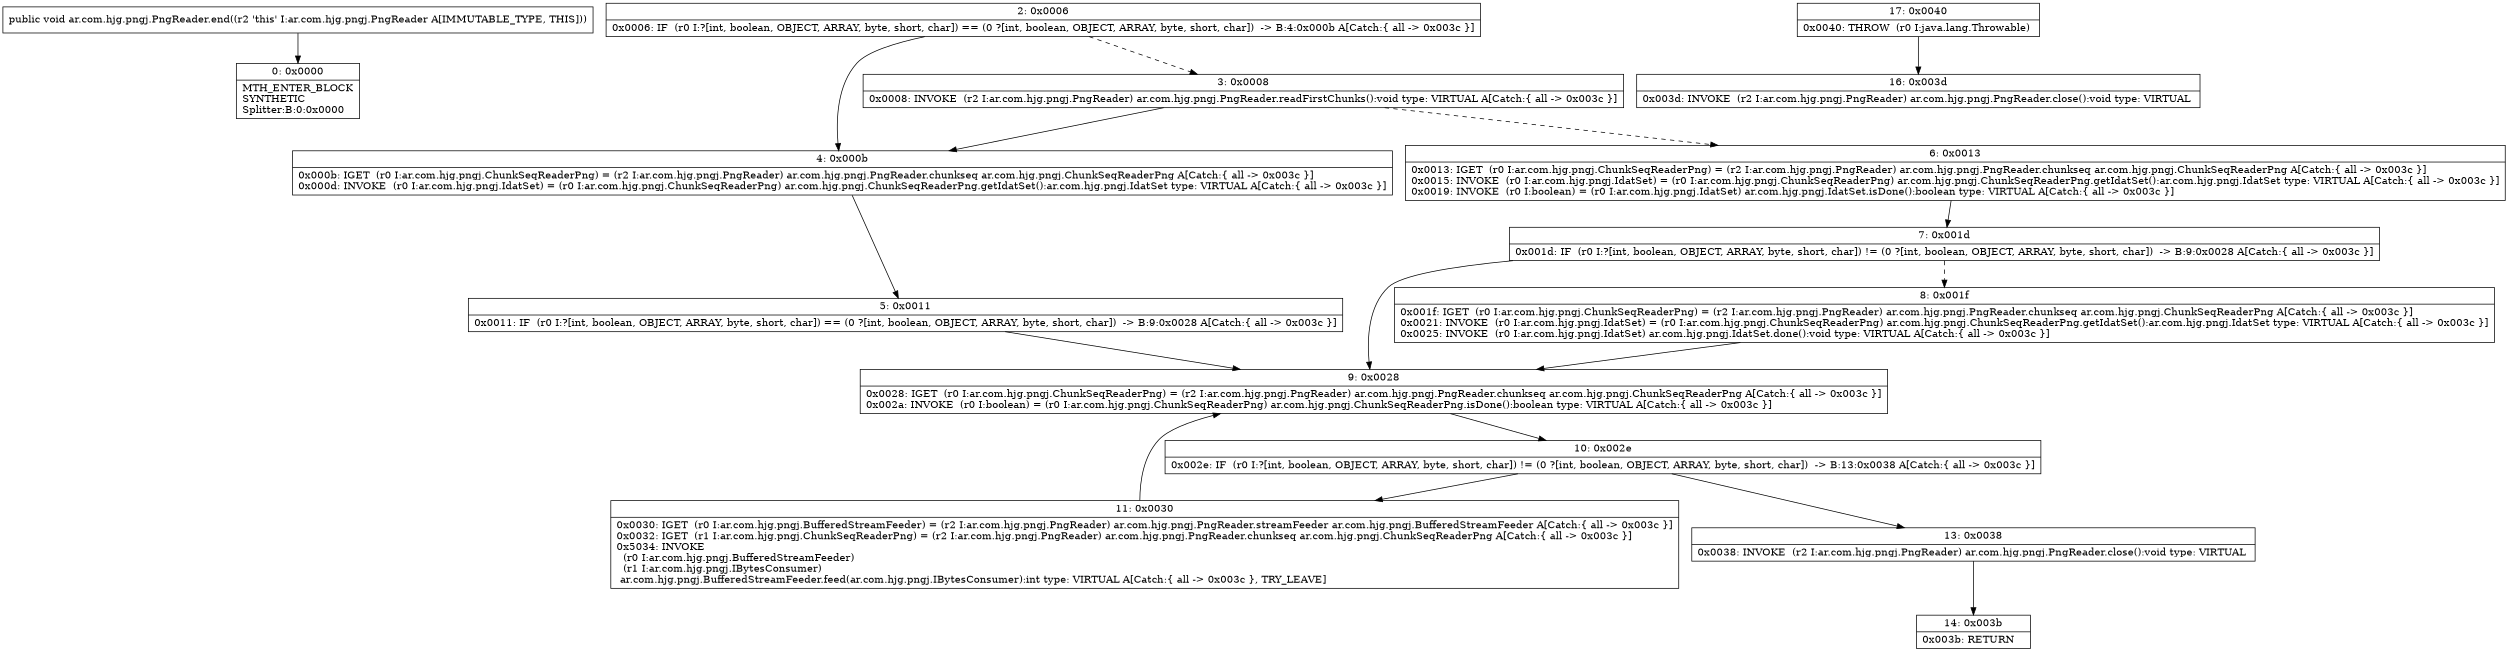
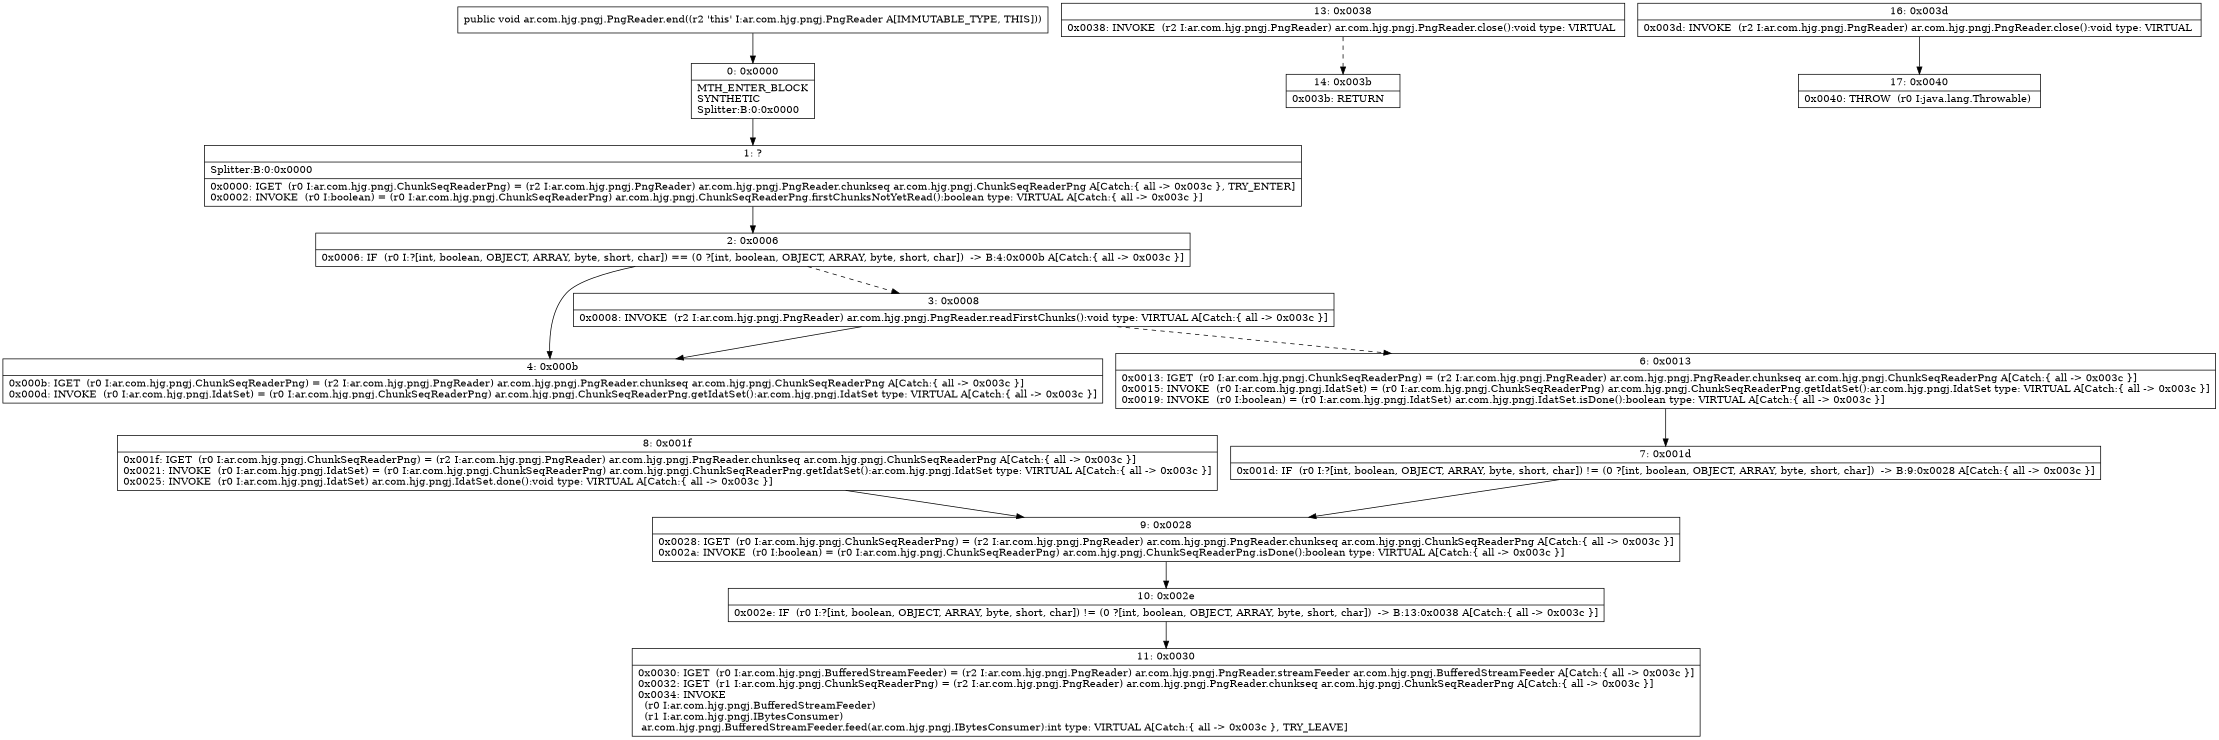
edge "17: 0x0040" -> "16: 0x003d": reversed
node "1: ?": added
edge "7: 0x001d" -> "8: 0x001f": removed
node "5: 0x0011": removed
edge "11: 0x0030" -> "9: 0x0028": removed
edge "10: 0x002e" -> "13: 0x0038": removed
node "11: 0x0030": text "0x5034: INVOKE" -> "0x0034: INVOKE"
edge "13: 0x0038" -> "14: 0x003b": style solid -> dashed
